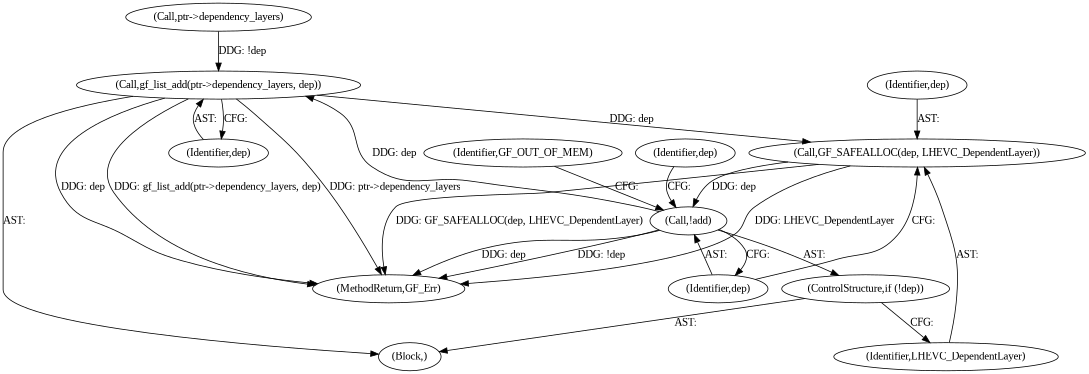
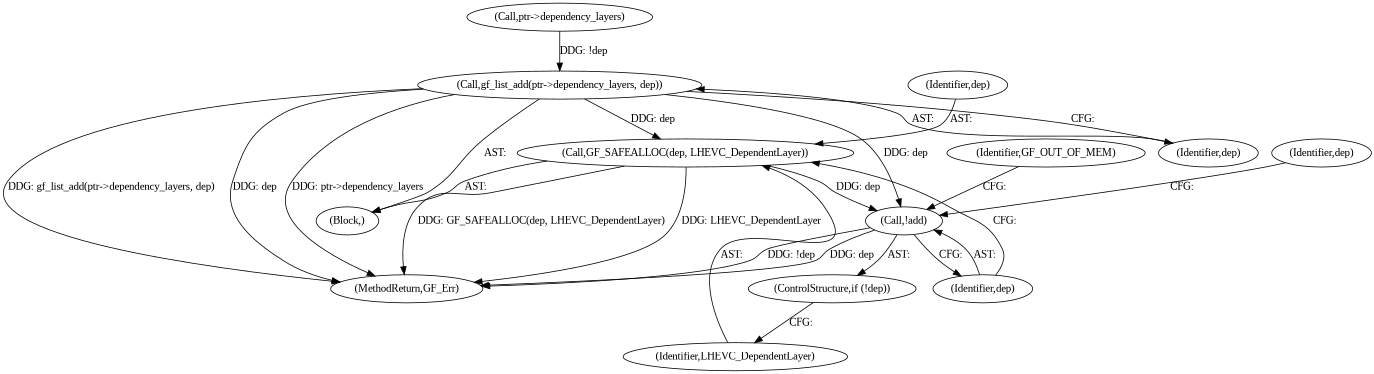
edge "(Call,!add)" -> "(Call,gf_list_add(ptr->dependency_layers, dep))": reversed
edge "(ControlStructure,if (!dep))" -> "(Block,)": now "(Call,GF_SAFEALLOC(dep, LHEVC_DependentLayer))" -> "(Block,)"
